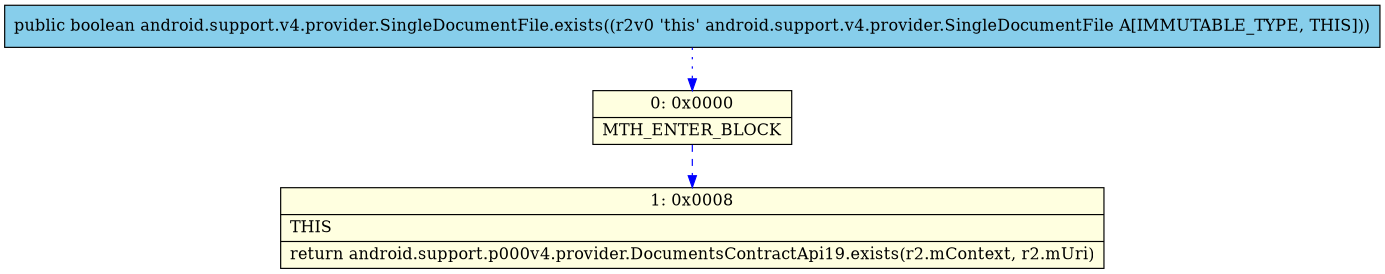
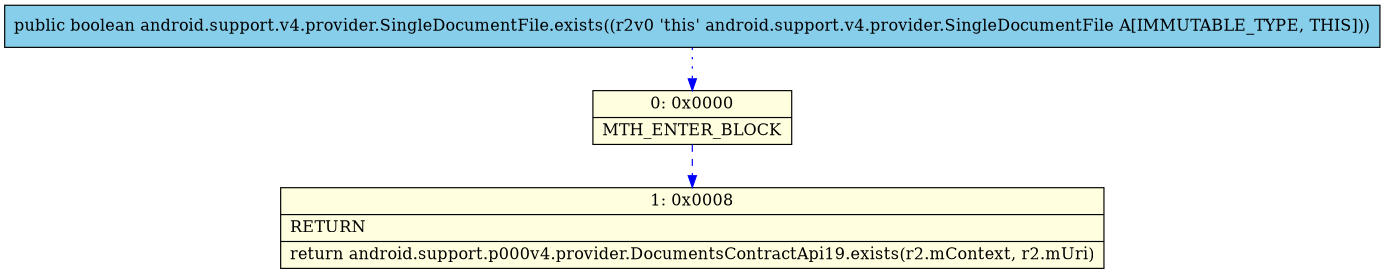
node "1: 0x0008": text "THIS" -> "RETURN"
